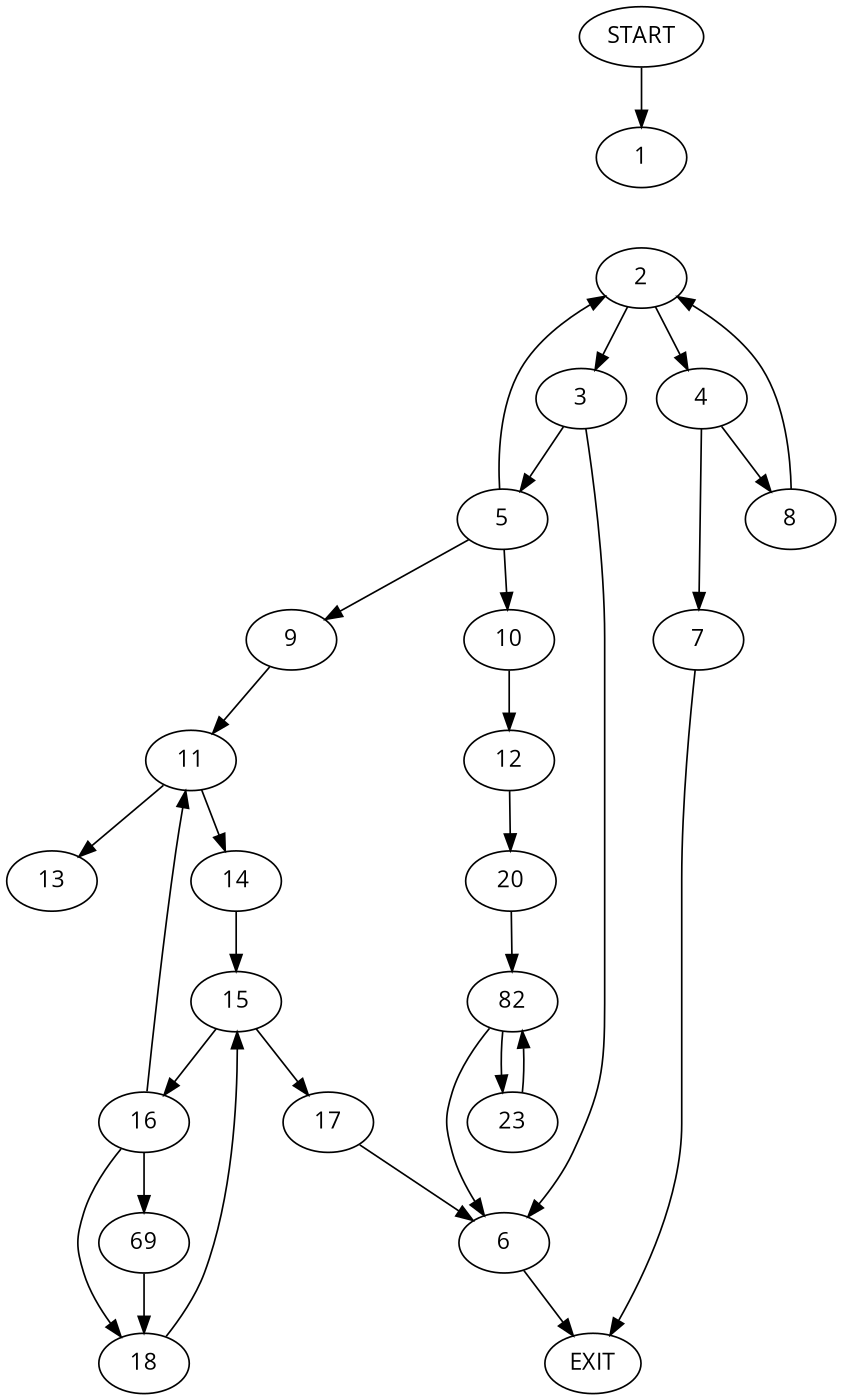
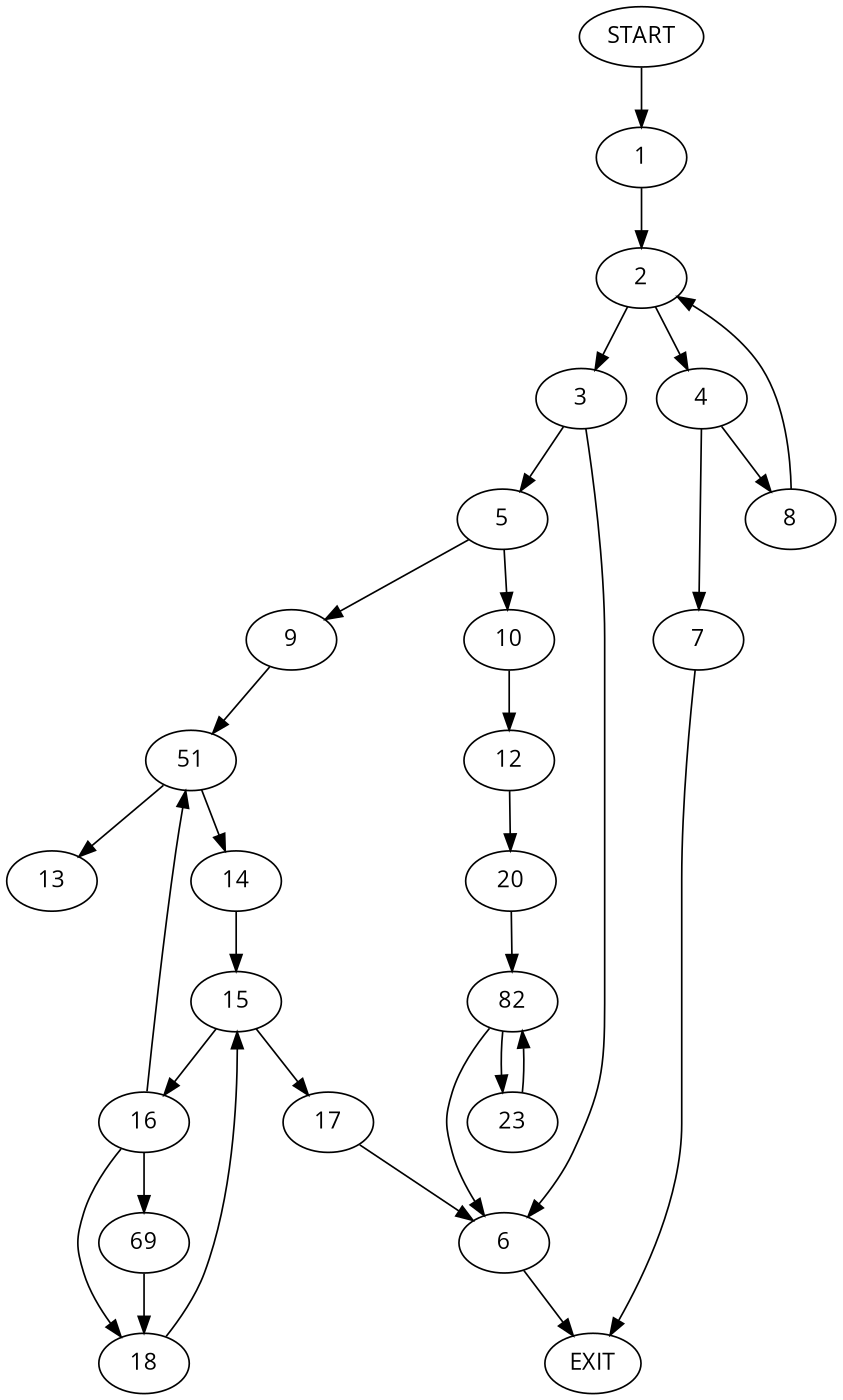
edge "5" -> "2": now "1" -> "2"
node "11": label "11" -> "51"
